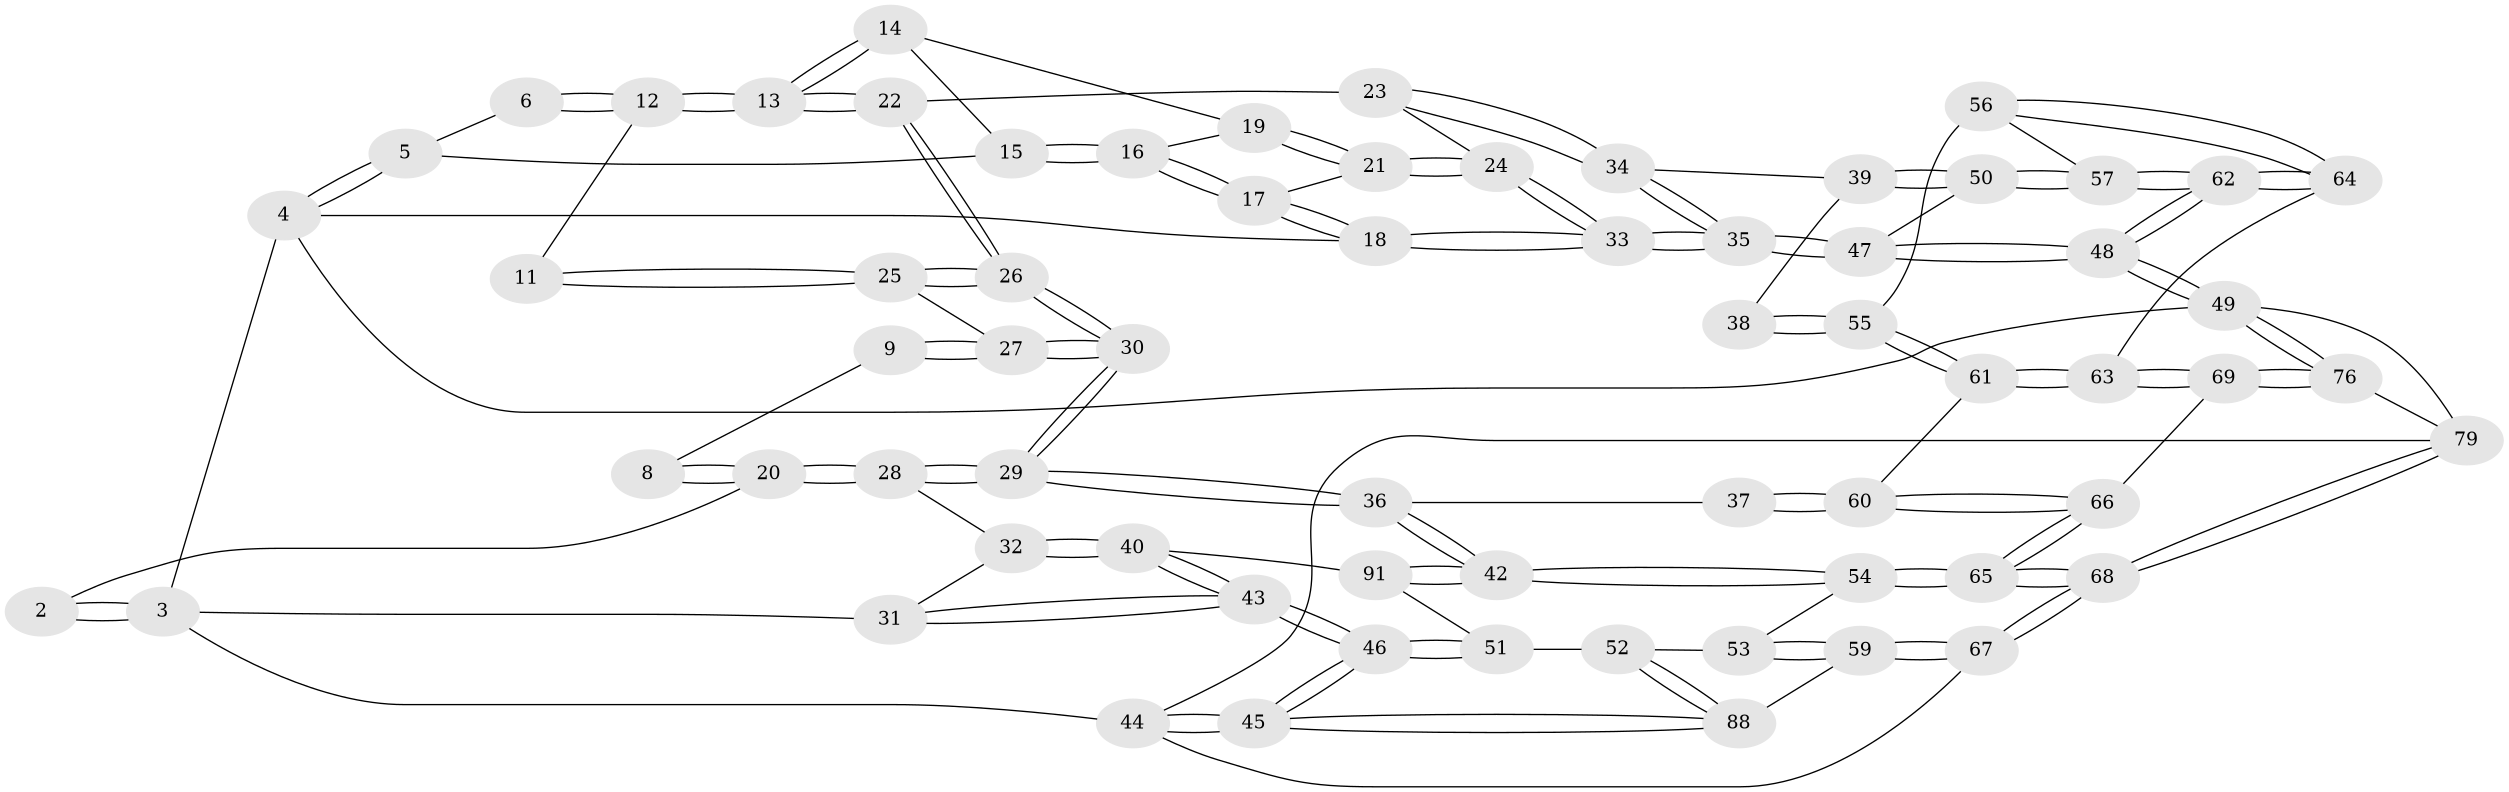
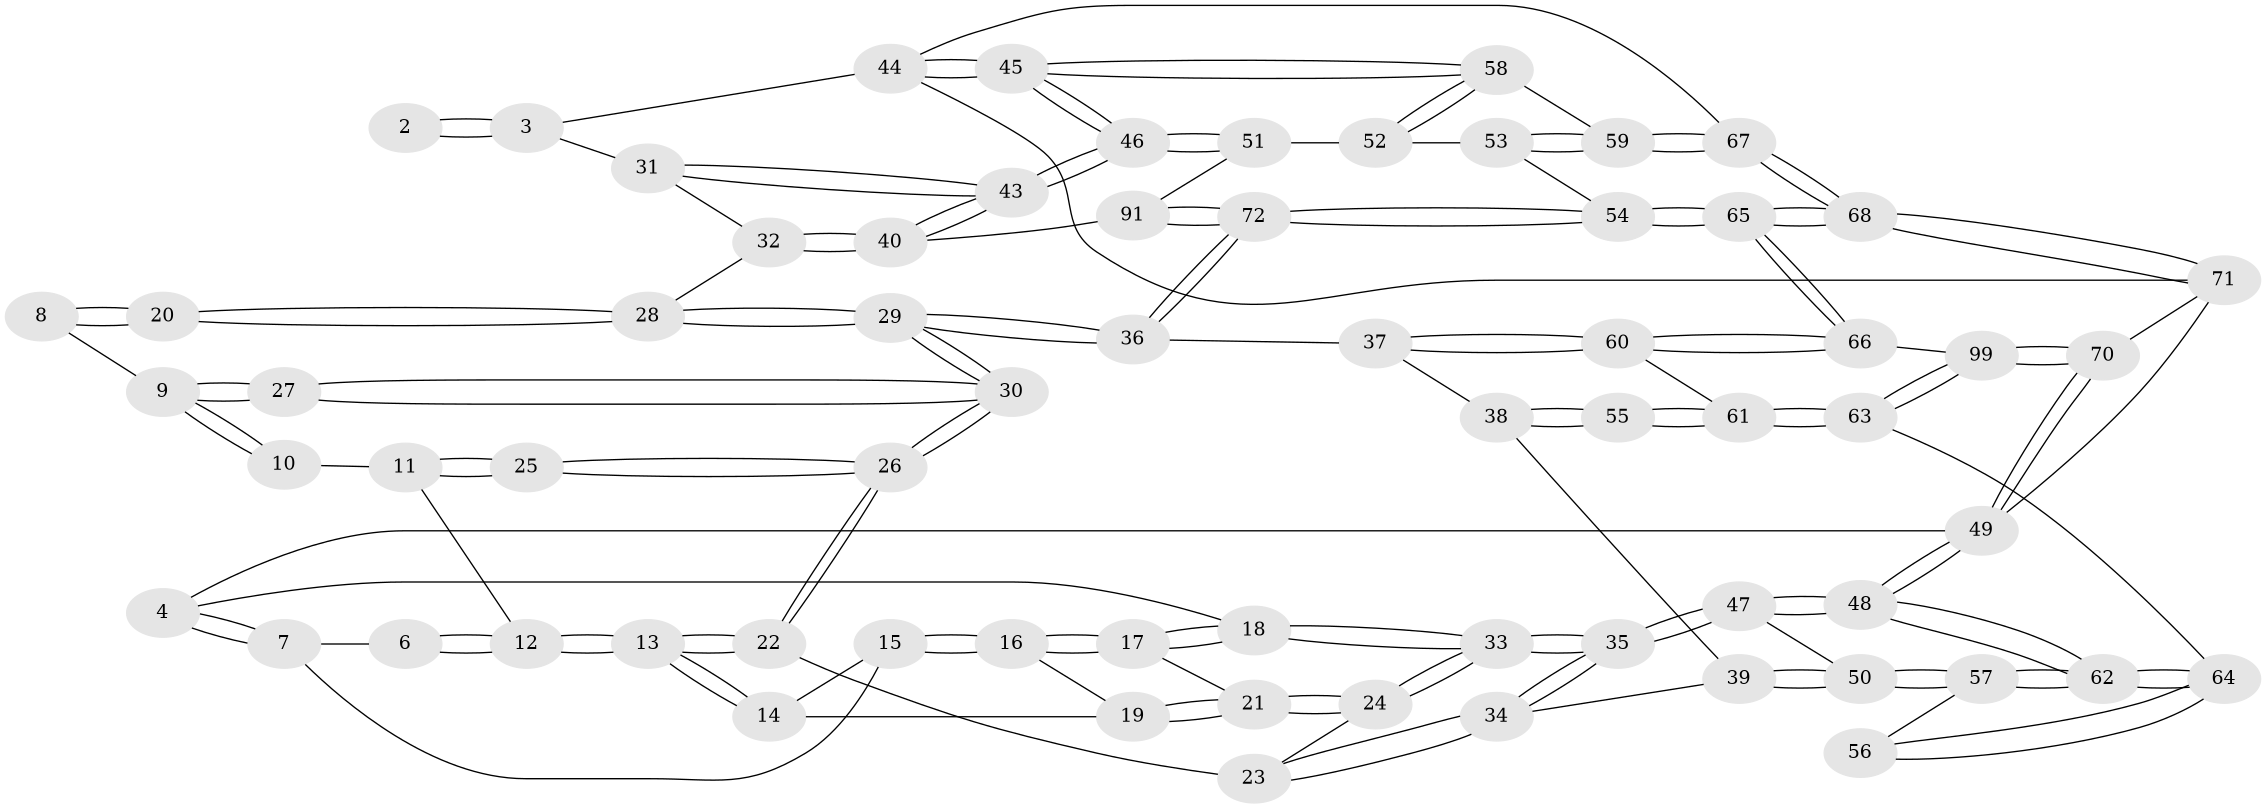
node "5": label "5" -> "7"
edge "56" -- "55": removed
edge "25" -- "27": removed
node "69": label "69" -> "99"
node "76": label "76" -> "70"
edge "37" -- "38": added
edge "4" -- "3": removed
node "79": label "79" -> "71"
node "10": added
edge "20" -- "2": removed
node "42": label "42" -> "72"
node "88": label "88" -> "58"
